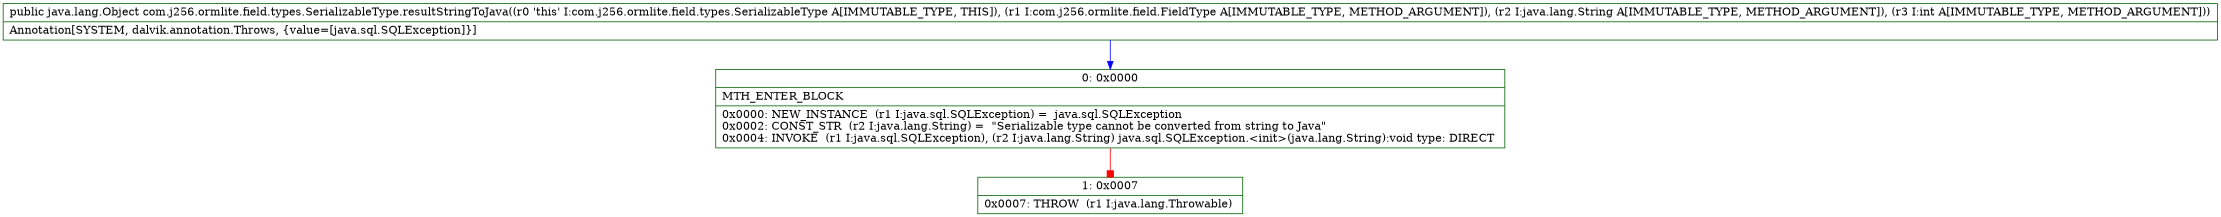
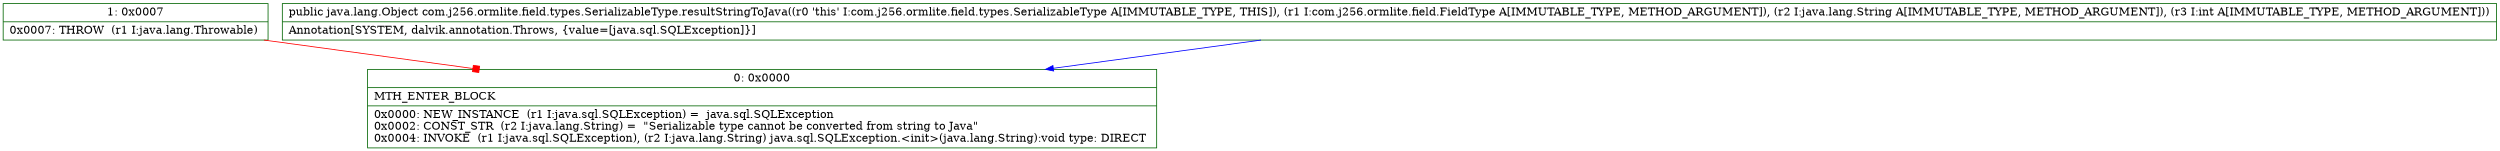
edge "0: 0x0000" -> "1: 0x0007": reversed
